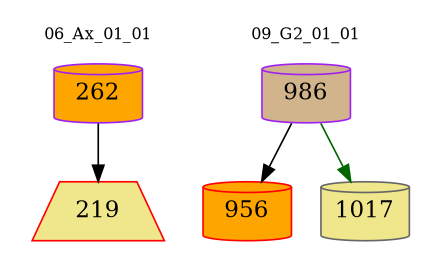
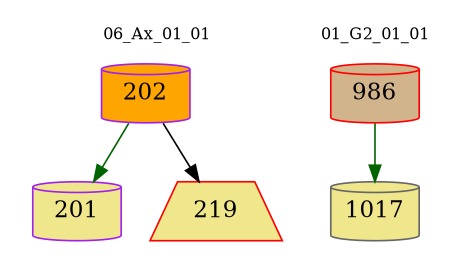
cluster "09_G2_01_01": label "09_G2_01_01" -> "01_G2_01_01"
node "262": label "262" -> "202"
node "986": color purple -> red
node "201": added
node "956": removed
